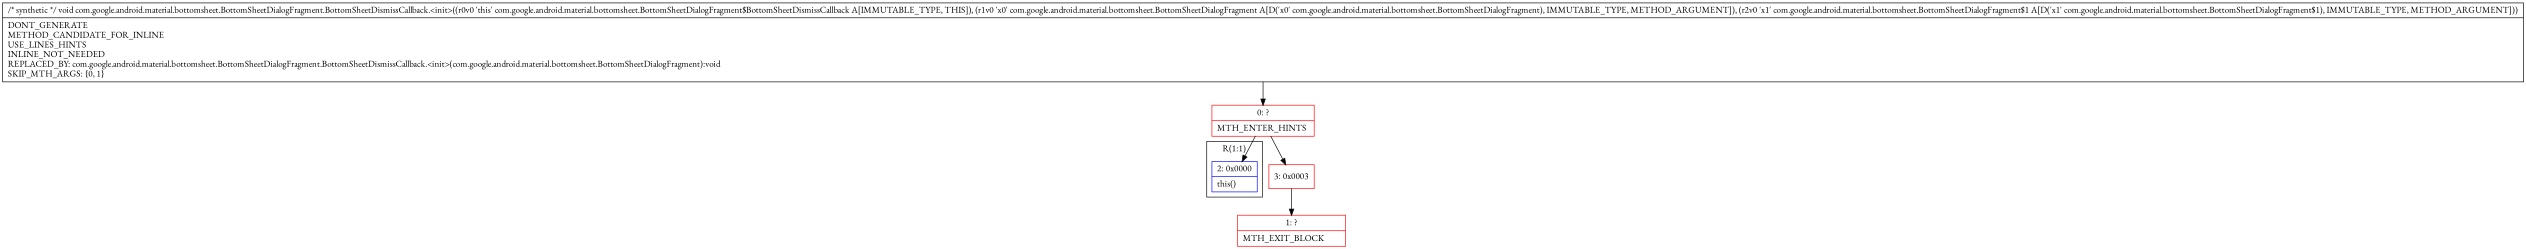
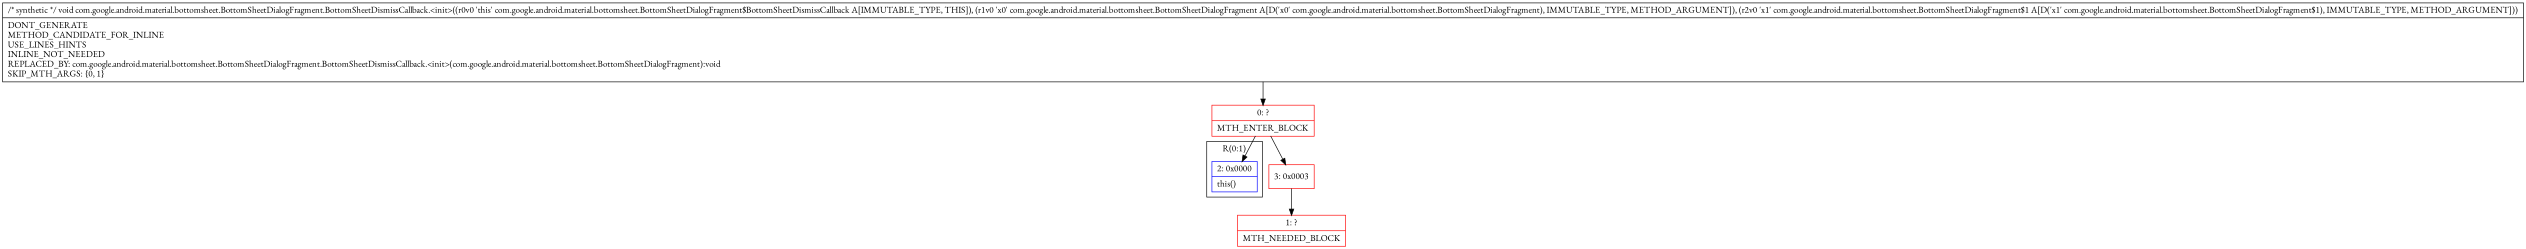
node "0: ?": text "MTH_ENTER_HINTS" -> "MTH_ENTER_BLOCK"
cluster "R(1:1)": label "R(1:1)" -> "R(0:1)"
node "1: ?": text "MTH_EXIT_BLOCK" -> "MTH_NEEDED_BLOCK"
